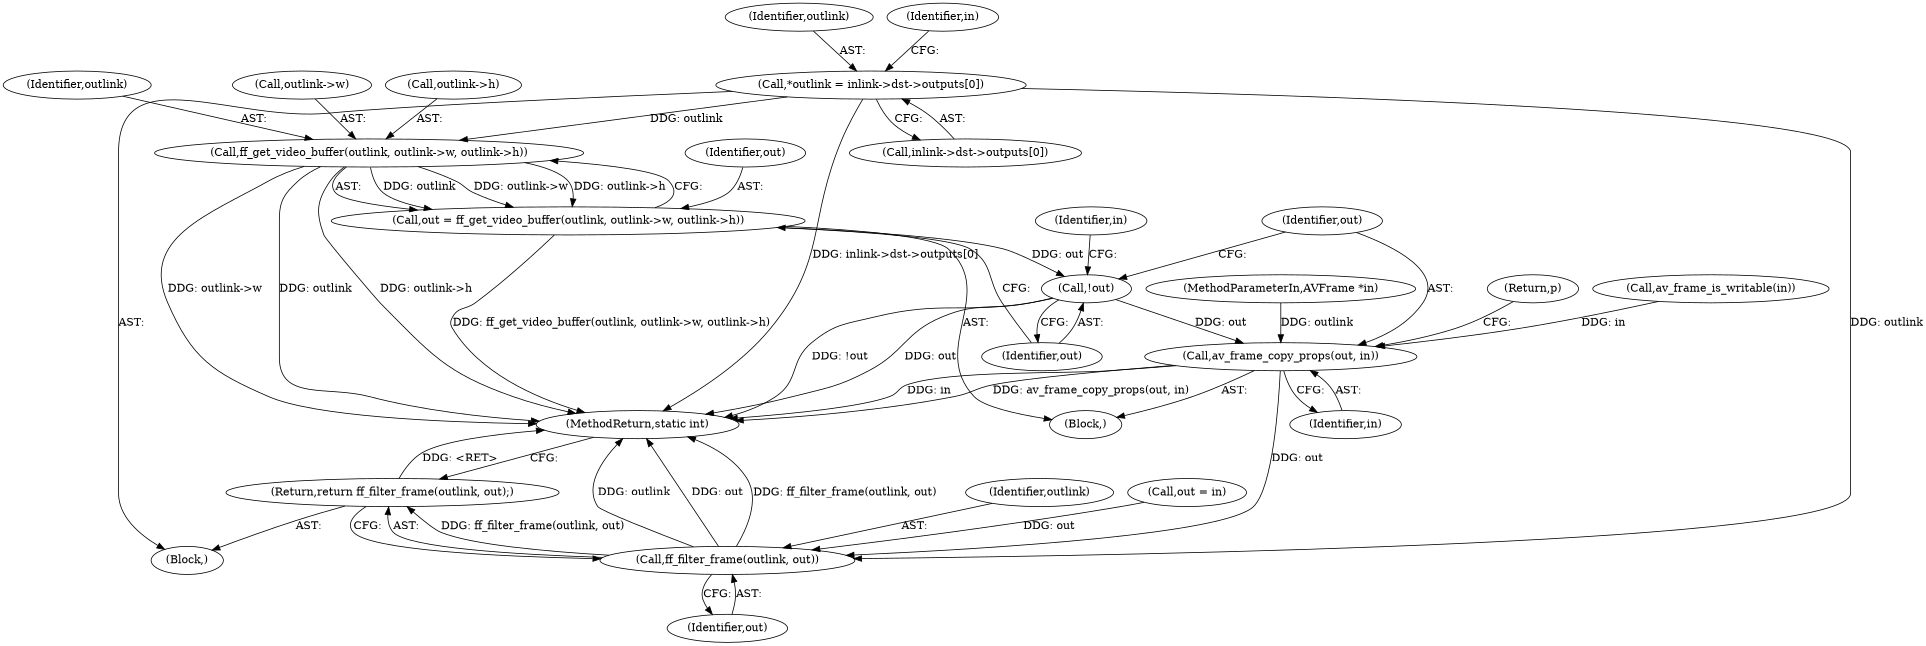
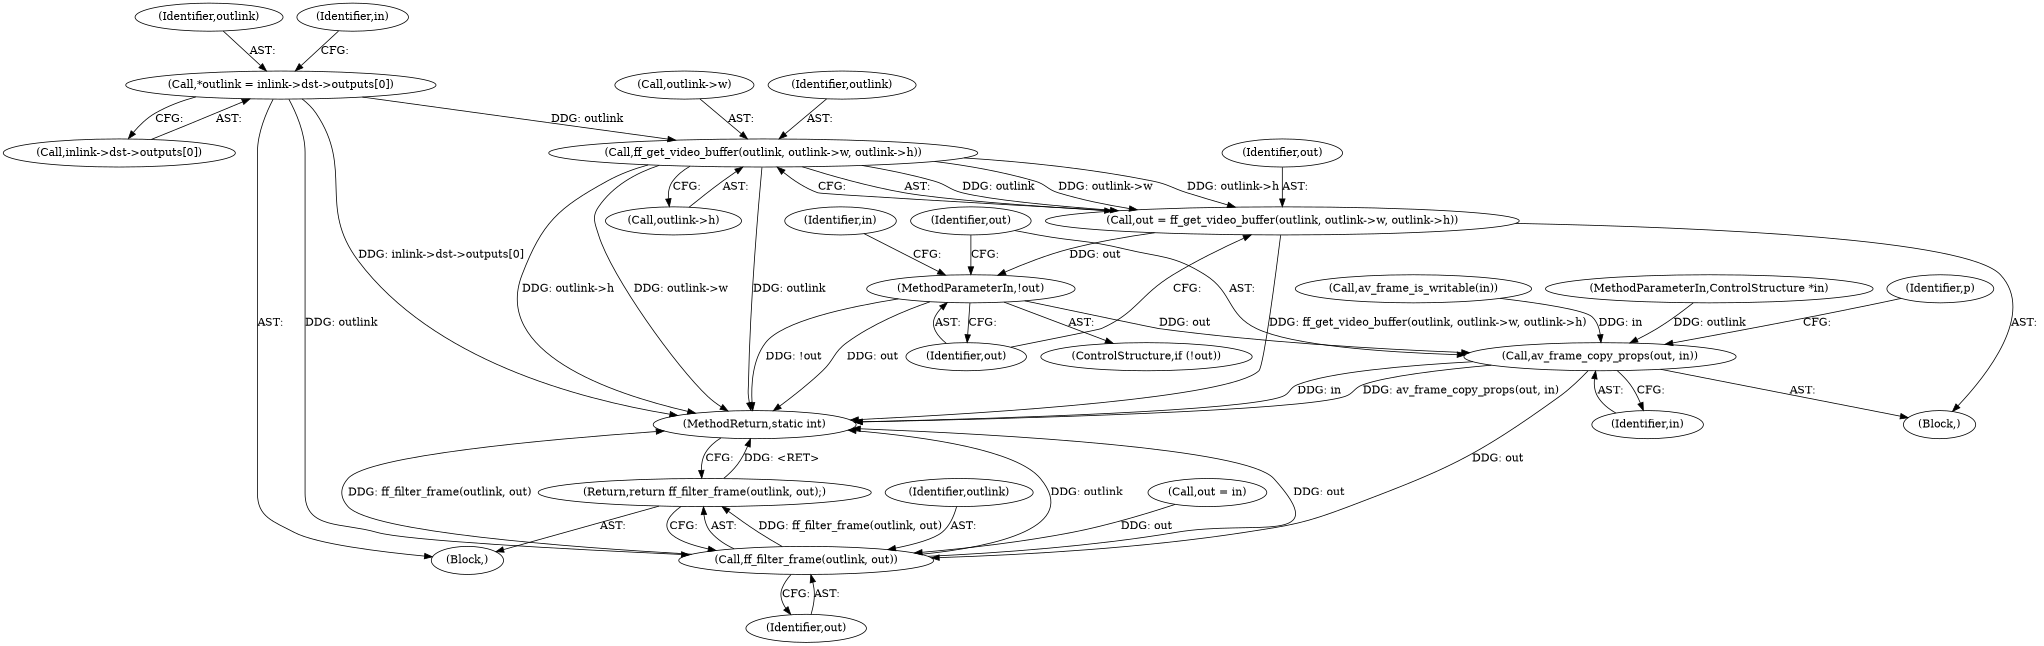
edge "(Call,ff_get_video_buffer(outlink, outlink->w, outlink->h))" -> "(Call,outlink->h)": added, label "CFG:"
node "(Call,!out)": label "(Call,!out)" -> "(MethodParameterIn,!out)"
node "(MethodParameterIn,AVFrame *in)": label "(MethodParameterIn,AVFrame *in)" -> "(MethodParameterIn,ControlStructure *in)"
node "(Return,p)": label "(Return,p)" -> "(Identifier,p)"
node "(ControlStructure,if (!out))": added
